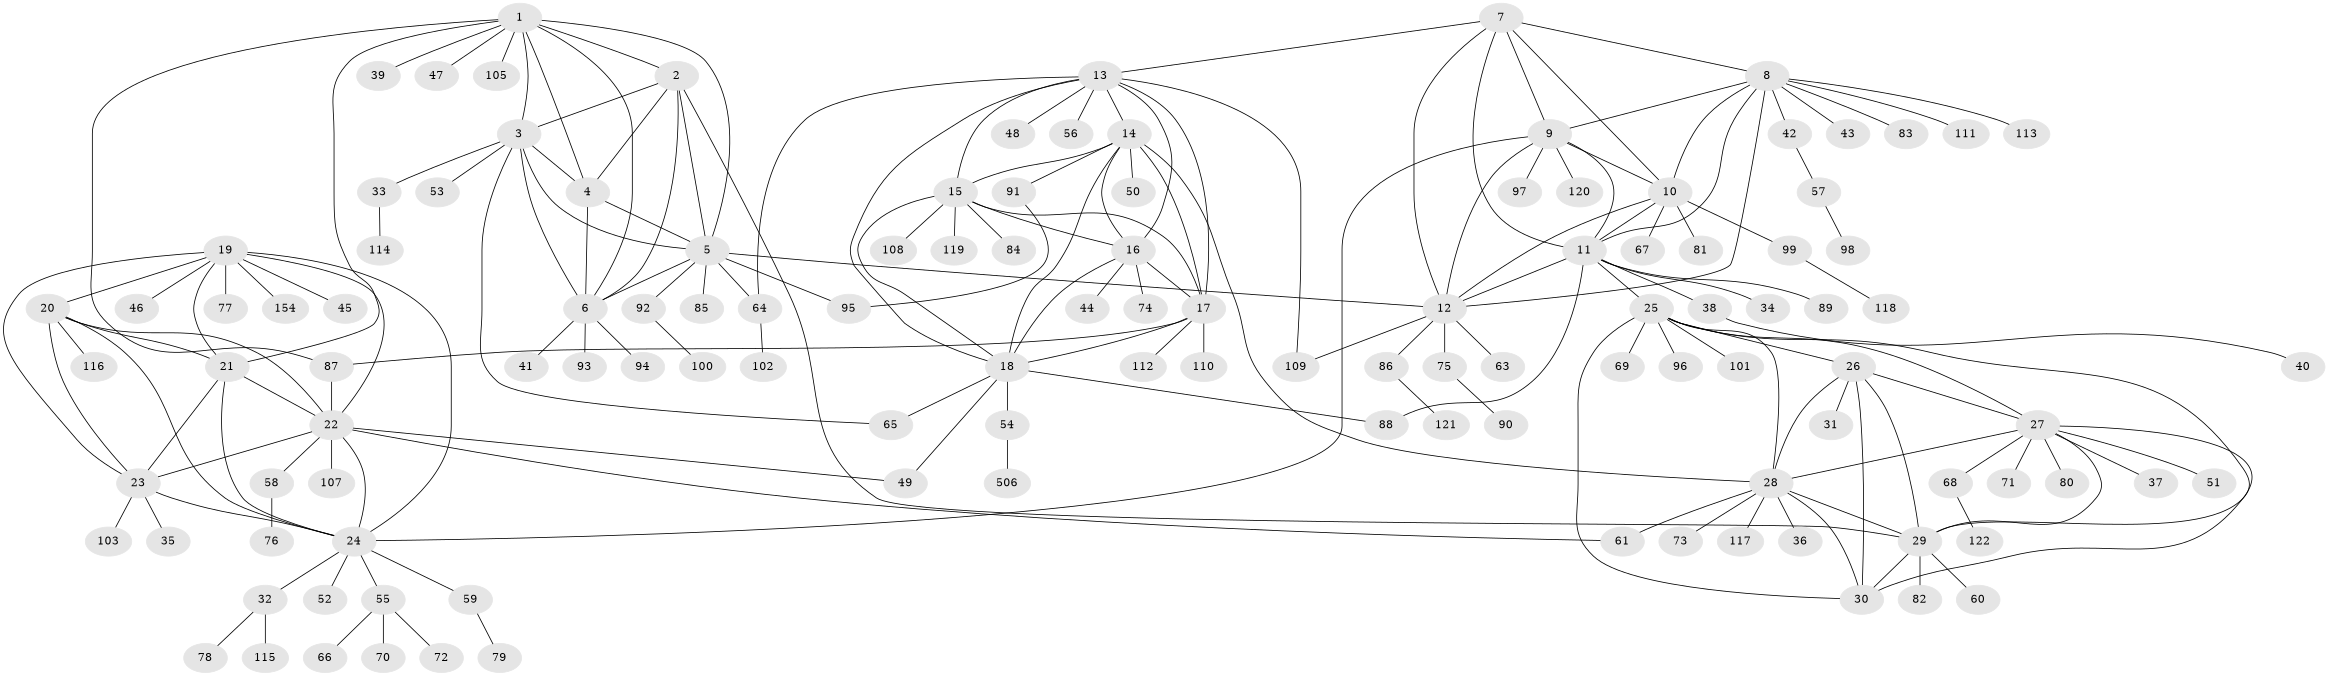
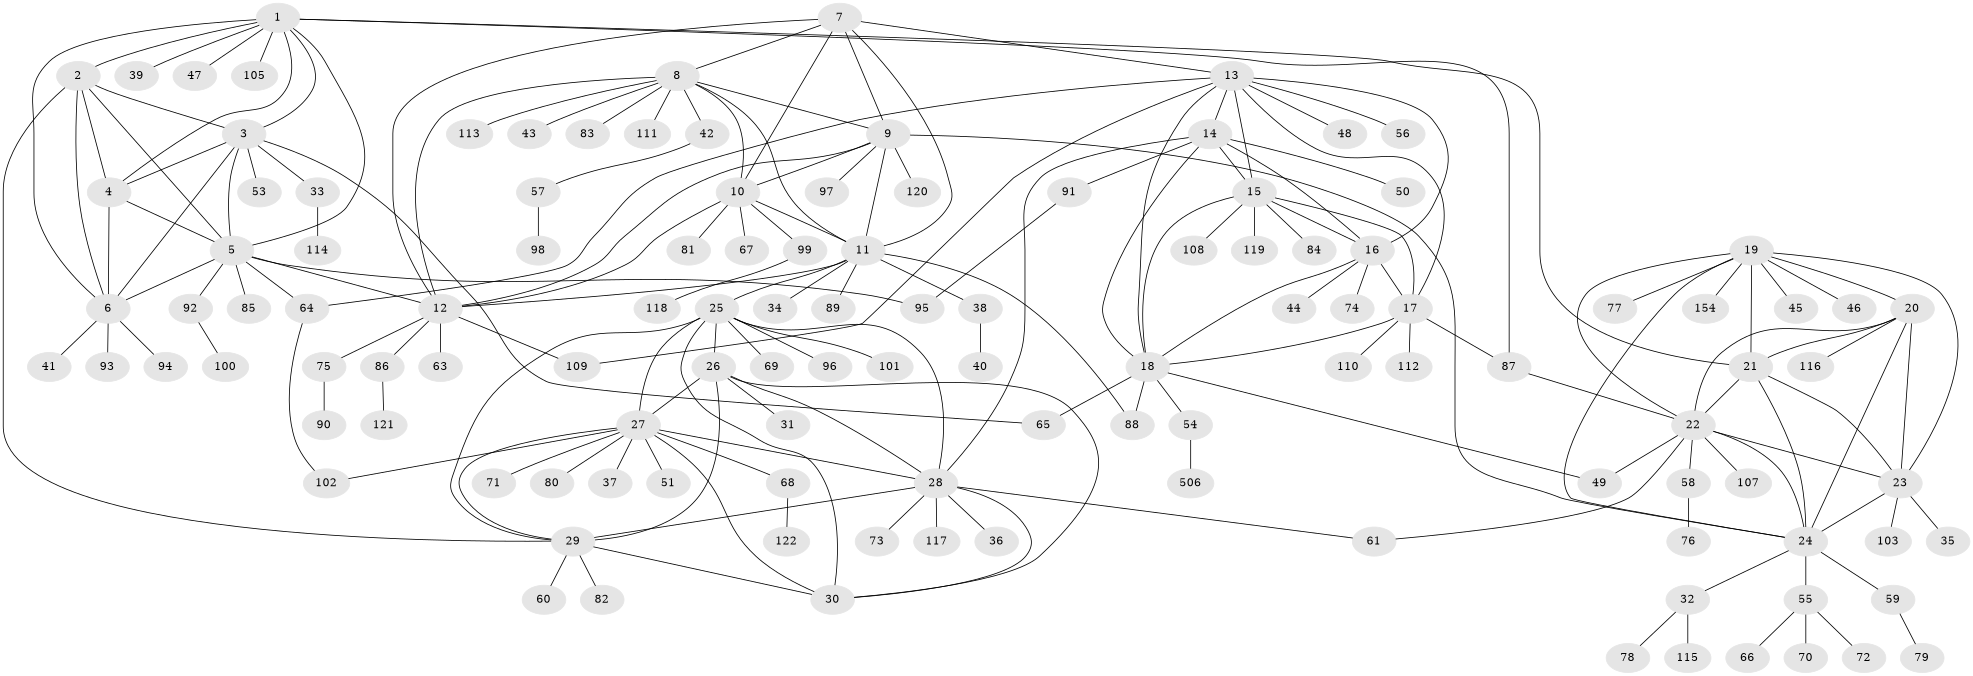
edge "14" -- "17": removed
edge "27" -- "102": added
node "52": removed
